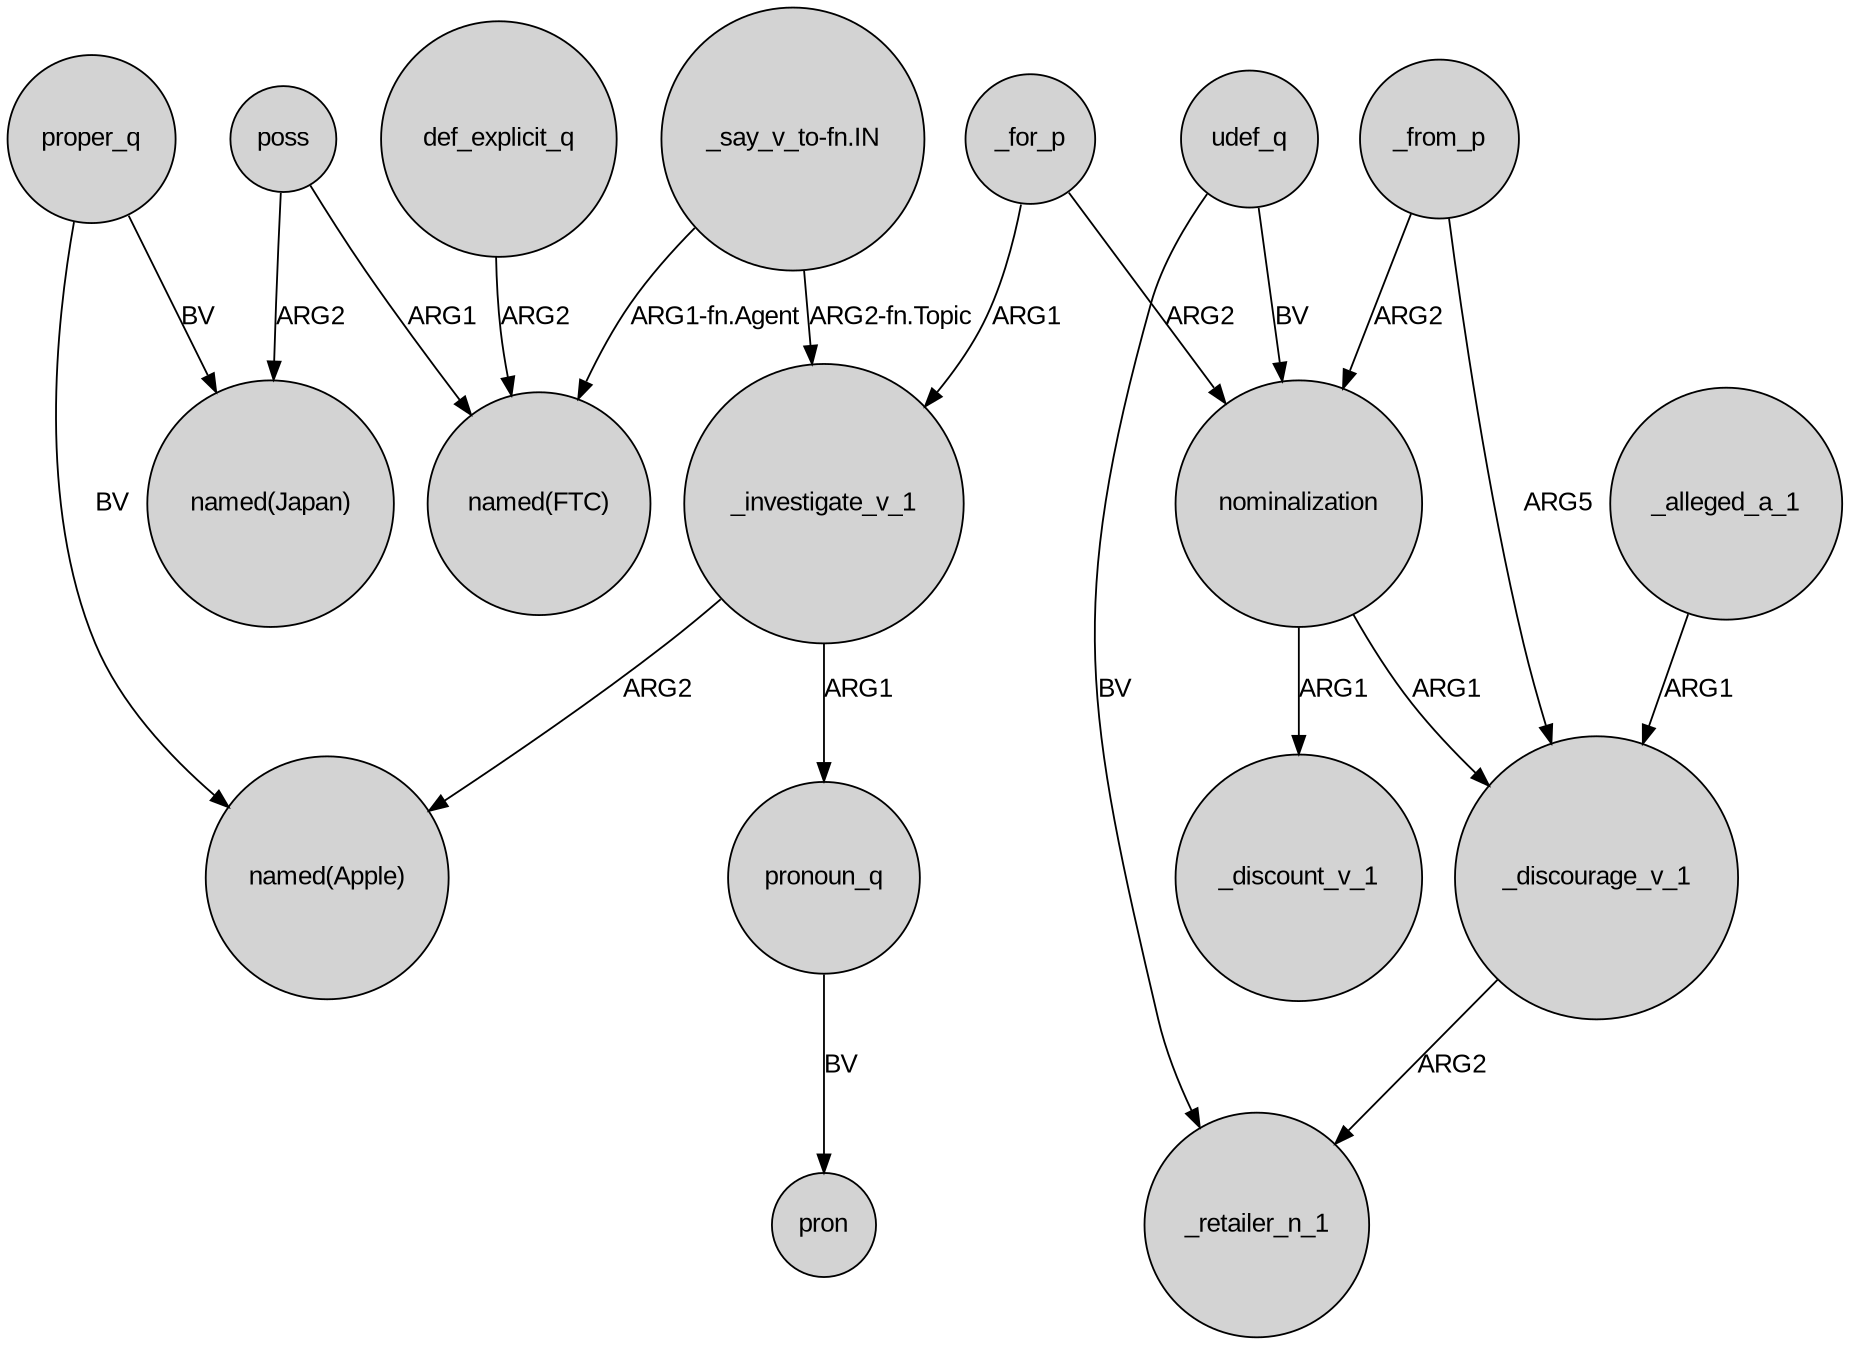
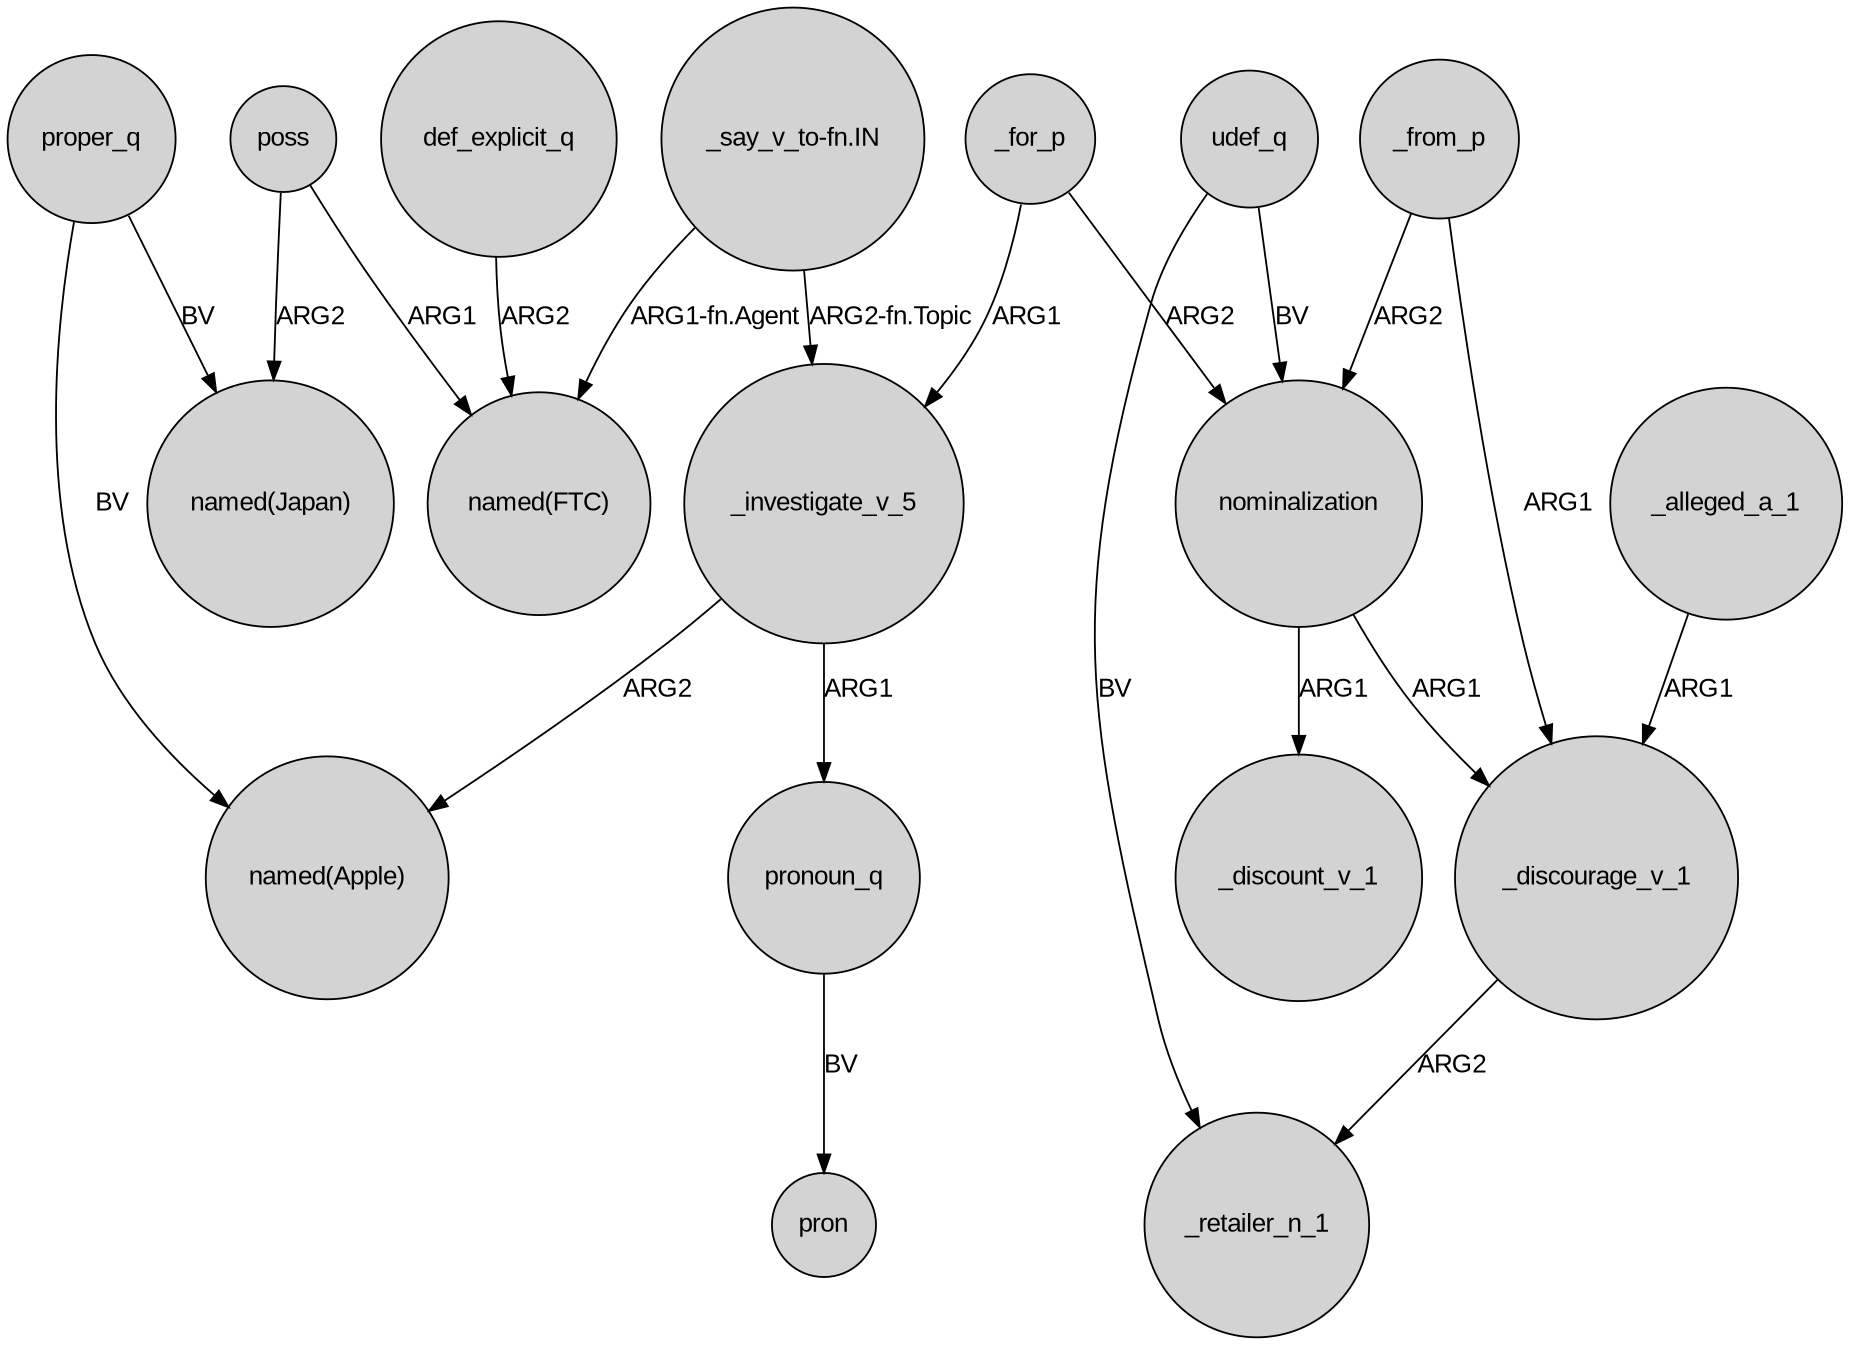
node "_investigate_v_1": label "_investigate_v_1" -> "_investigate_v_5"
edge "_from_p" -> "_discourage_v_1": label "ARG5" -> "ARG1"
